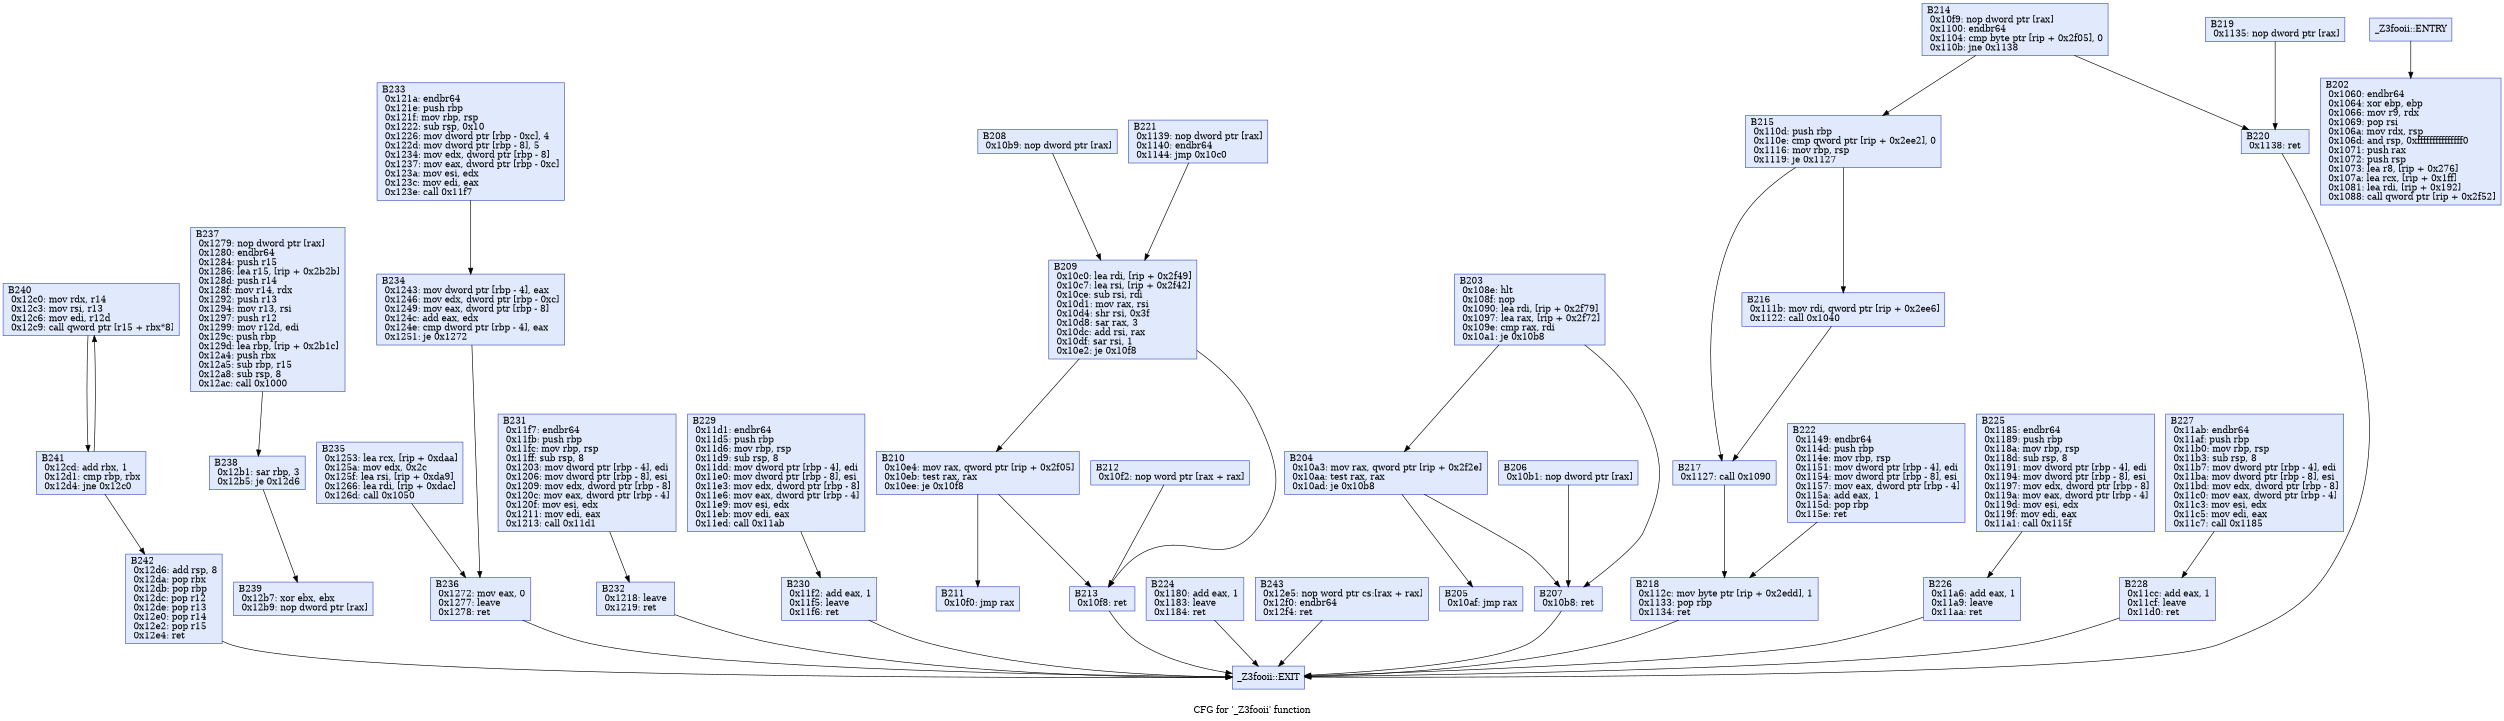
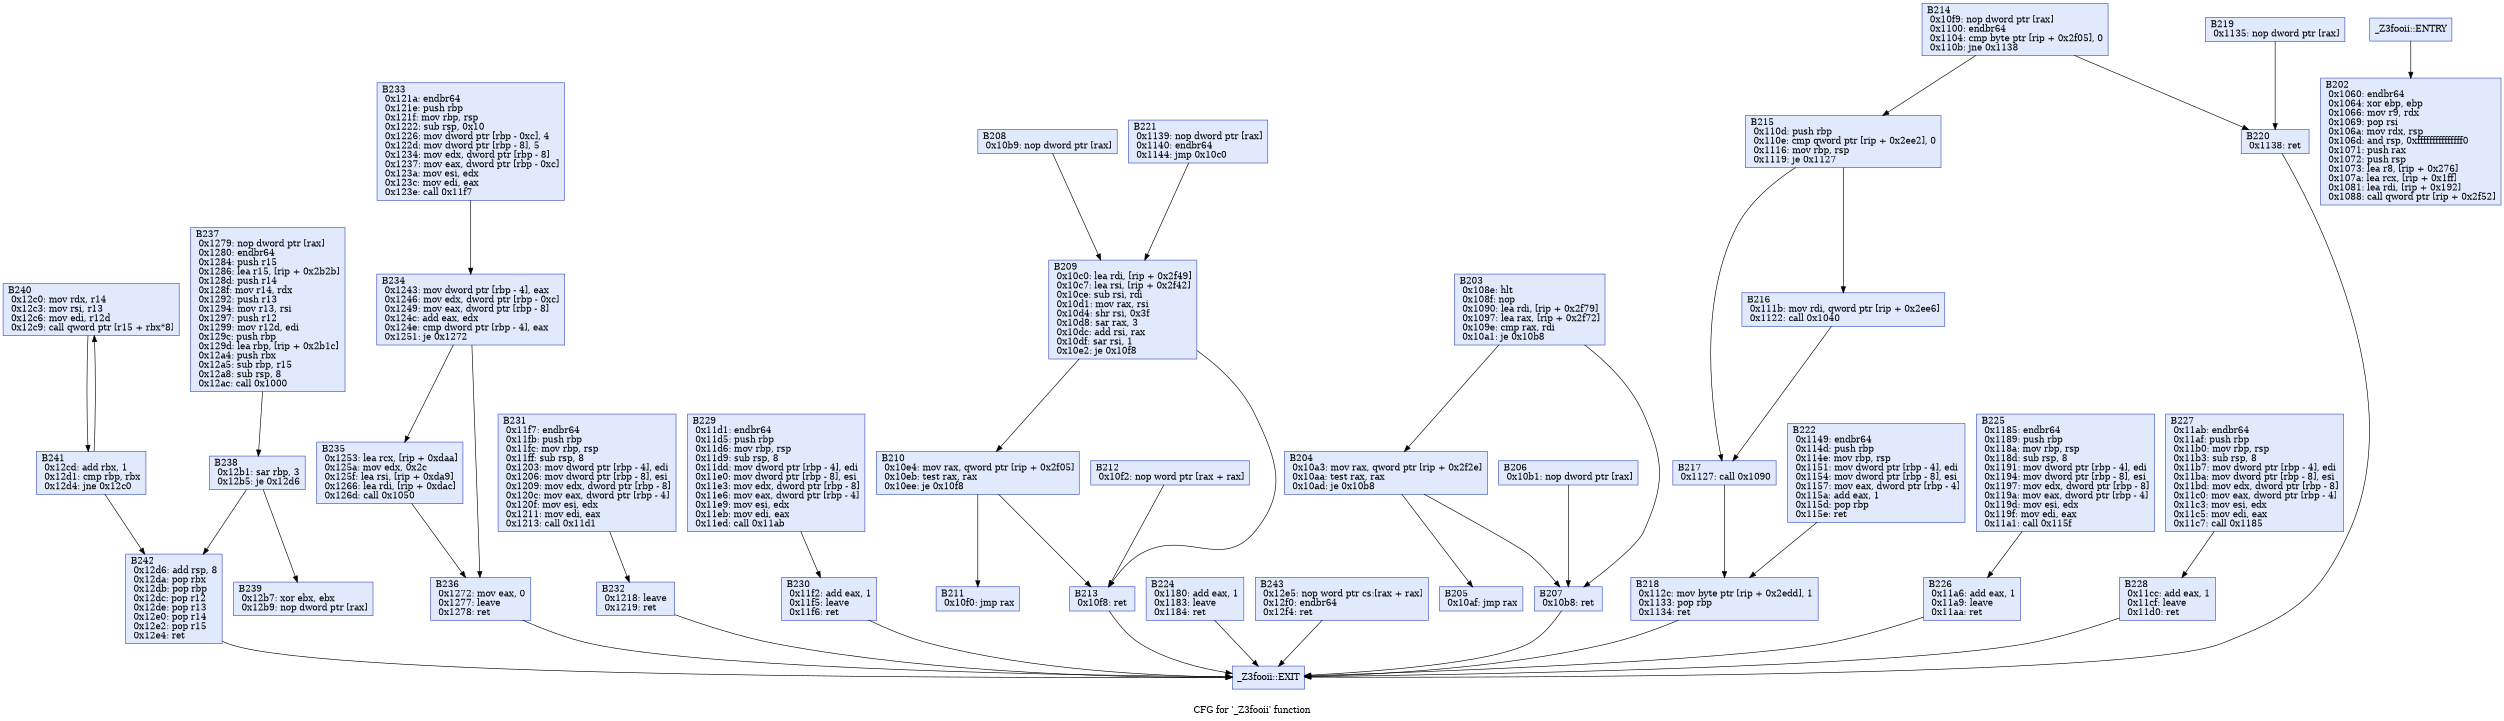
edge "B234" -> "B235": added
edge "B238" -> "B242": added
